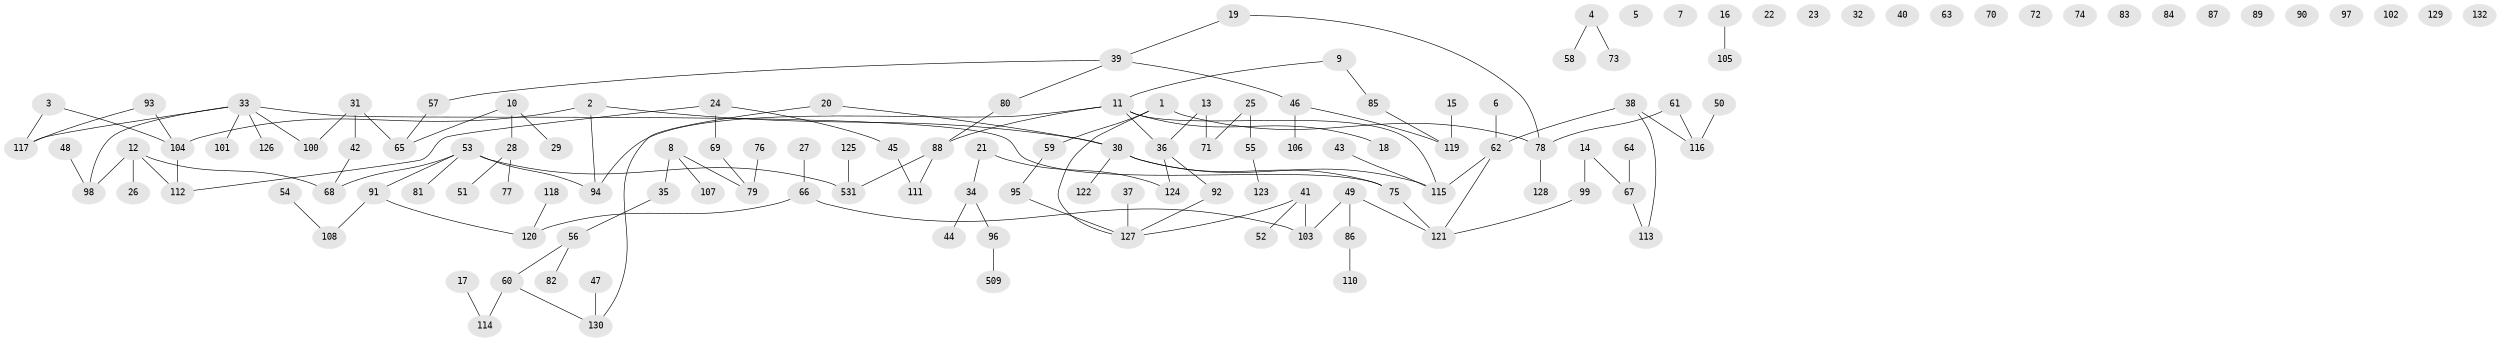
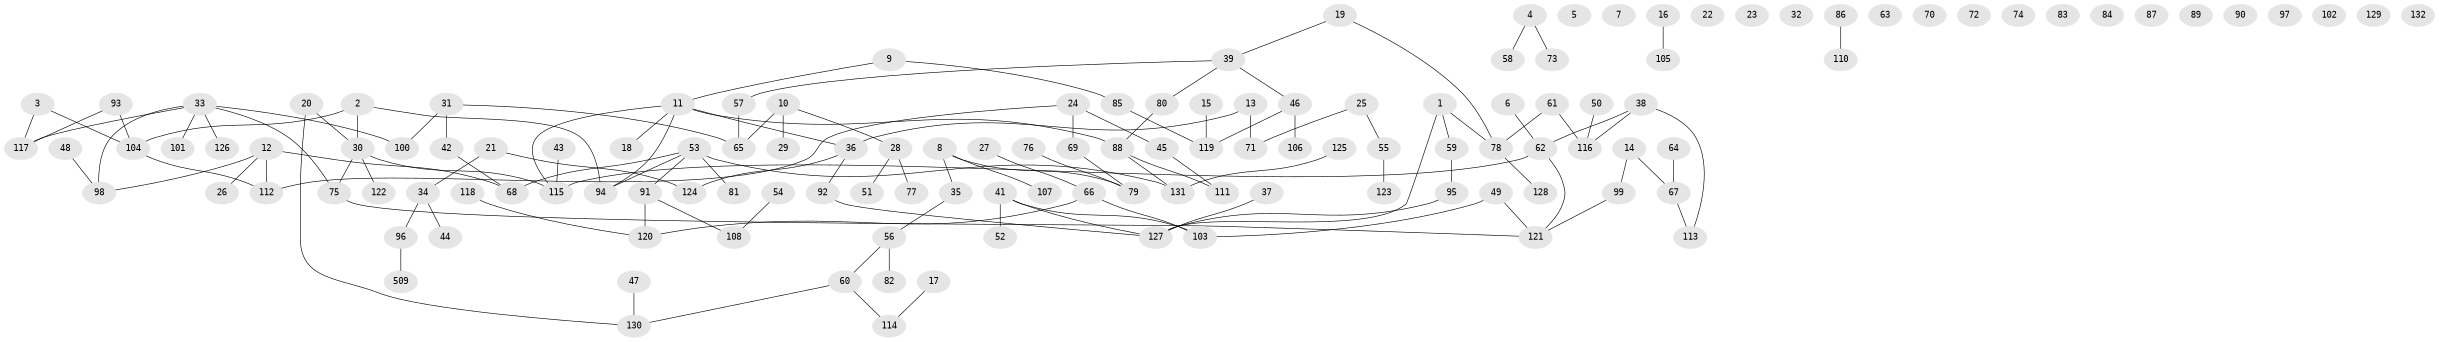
node "40": removed
node "531": label "531" -> "131"
edge "49" -- "86": removed
